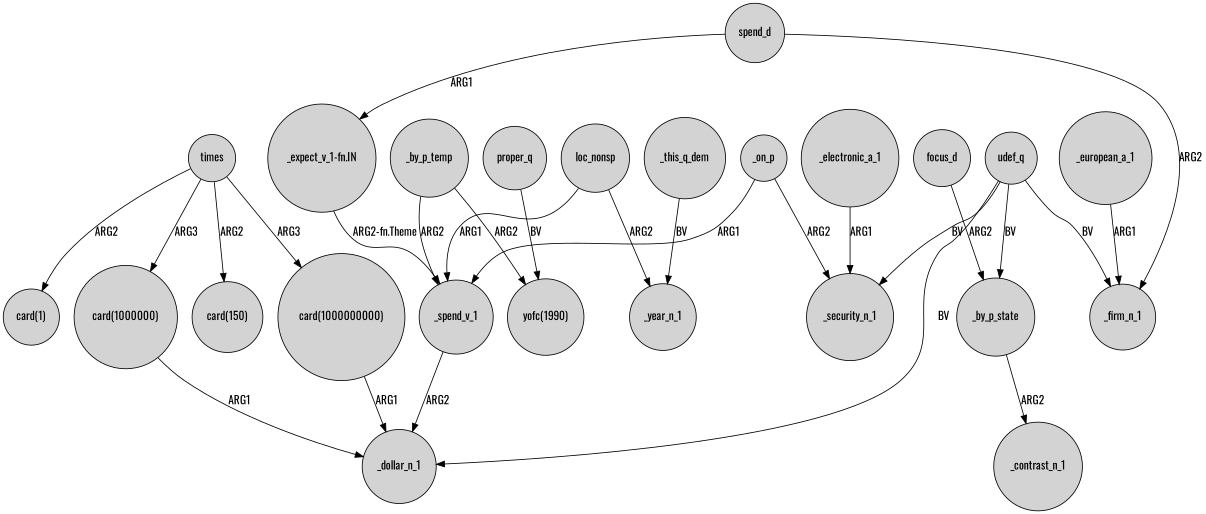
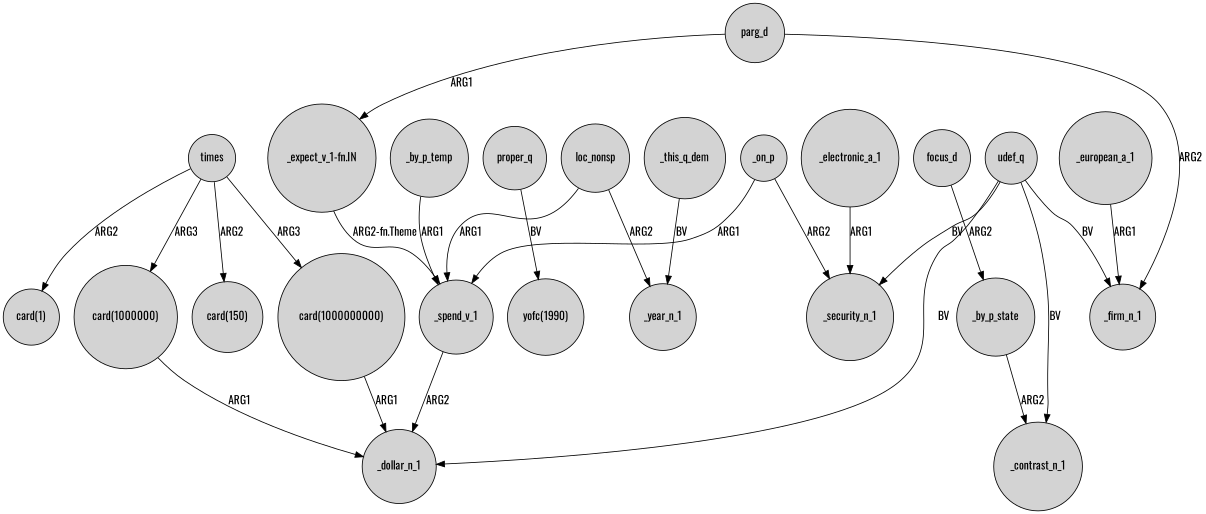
node "spend_d": label "spend_d" -> "parg_d"
edge "udef_q" -> "_by_p_state": now "udef_q" -> "_contrast_n_1"
edge "_by_p_temp" -> "yofc(1990)": removed, label "ARG2"
edge "_by_p_temp" -> "_spend_v_1": label "ARG2" -> "ARG1"
